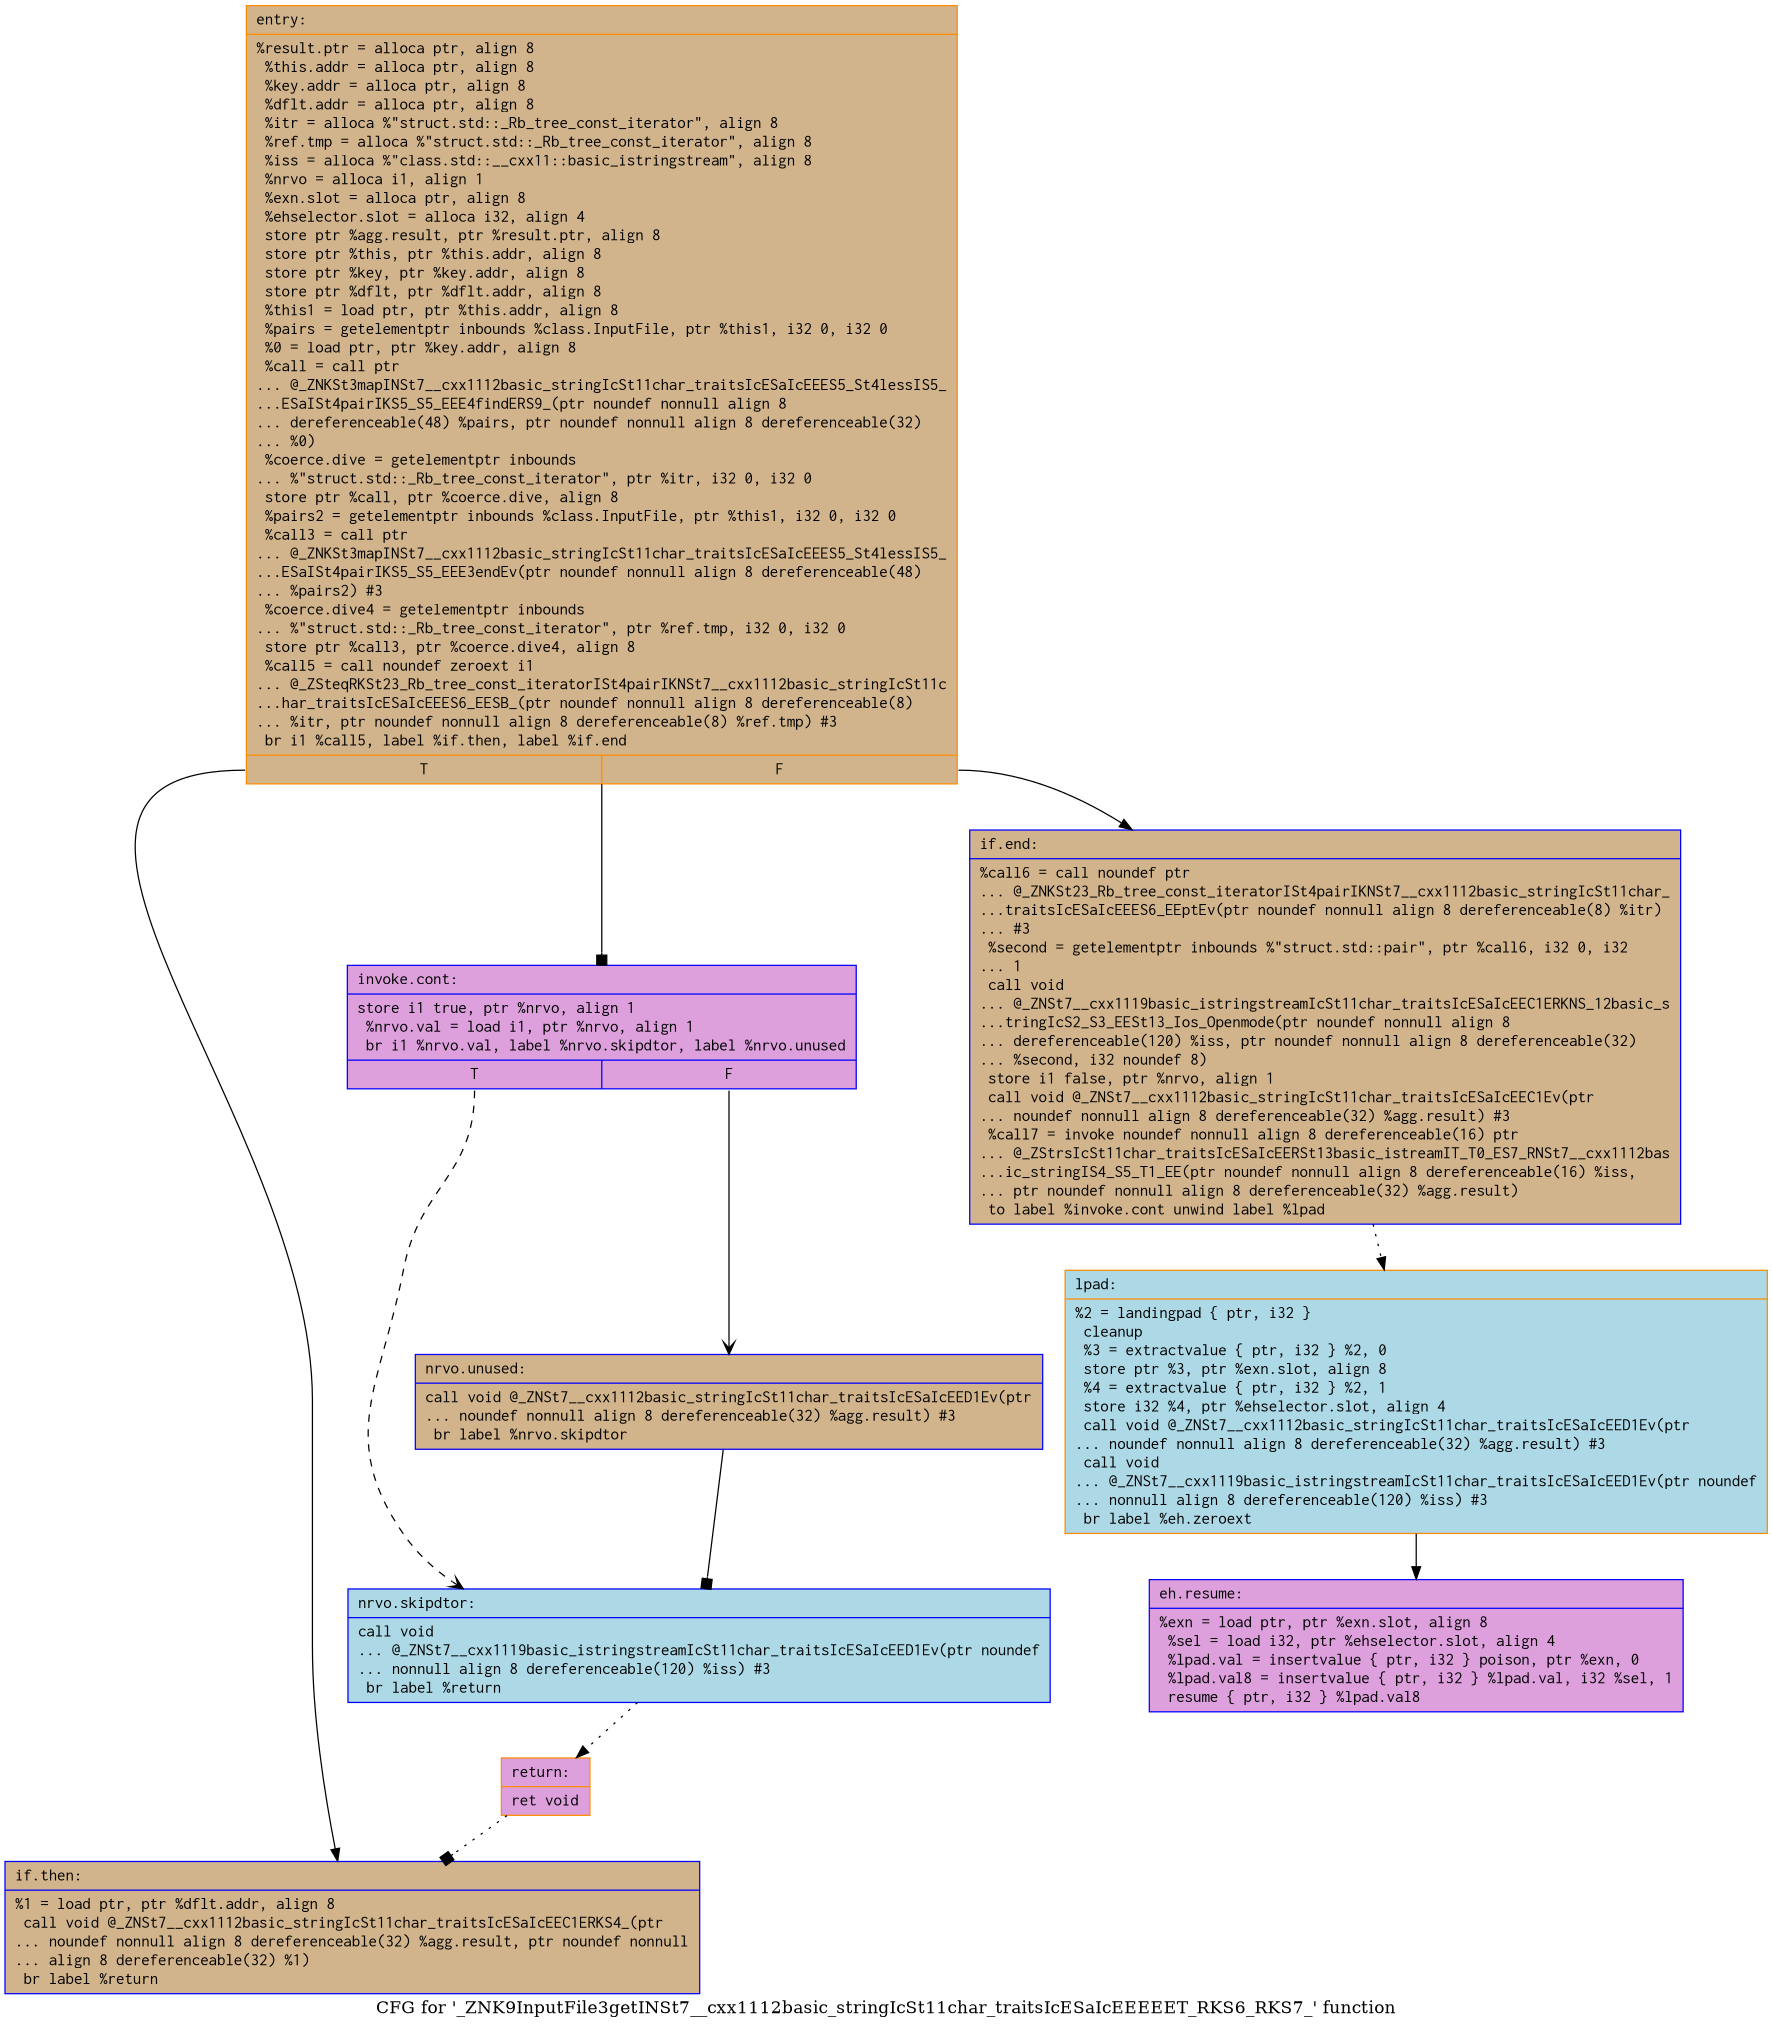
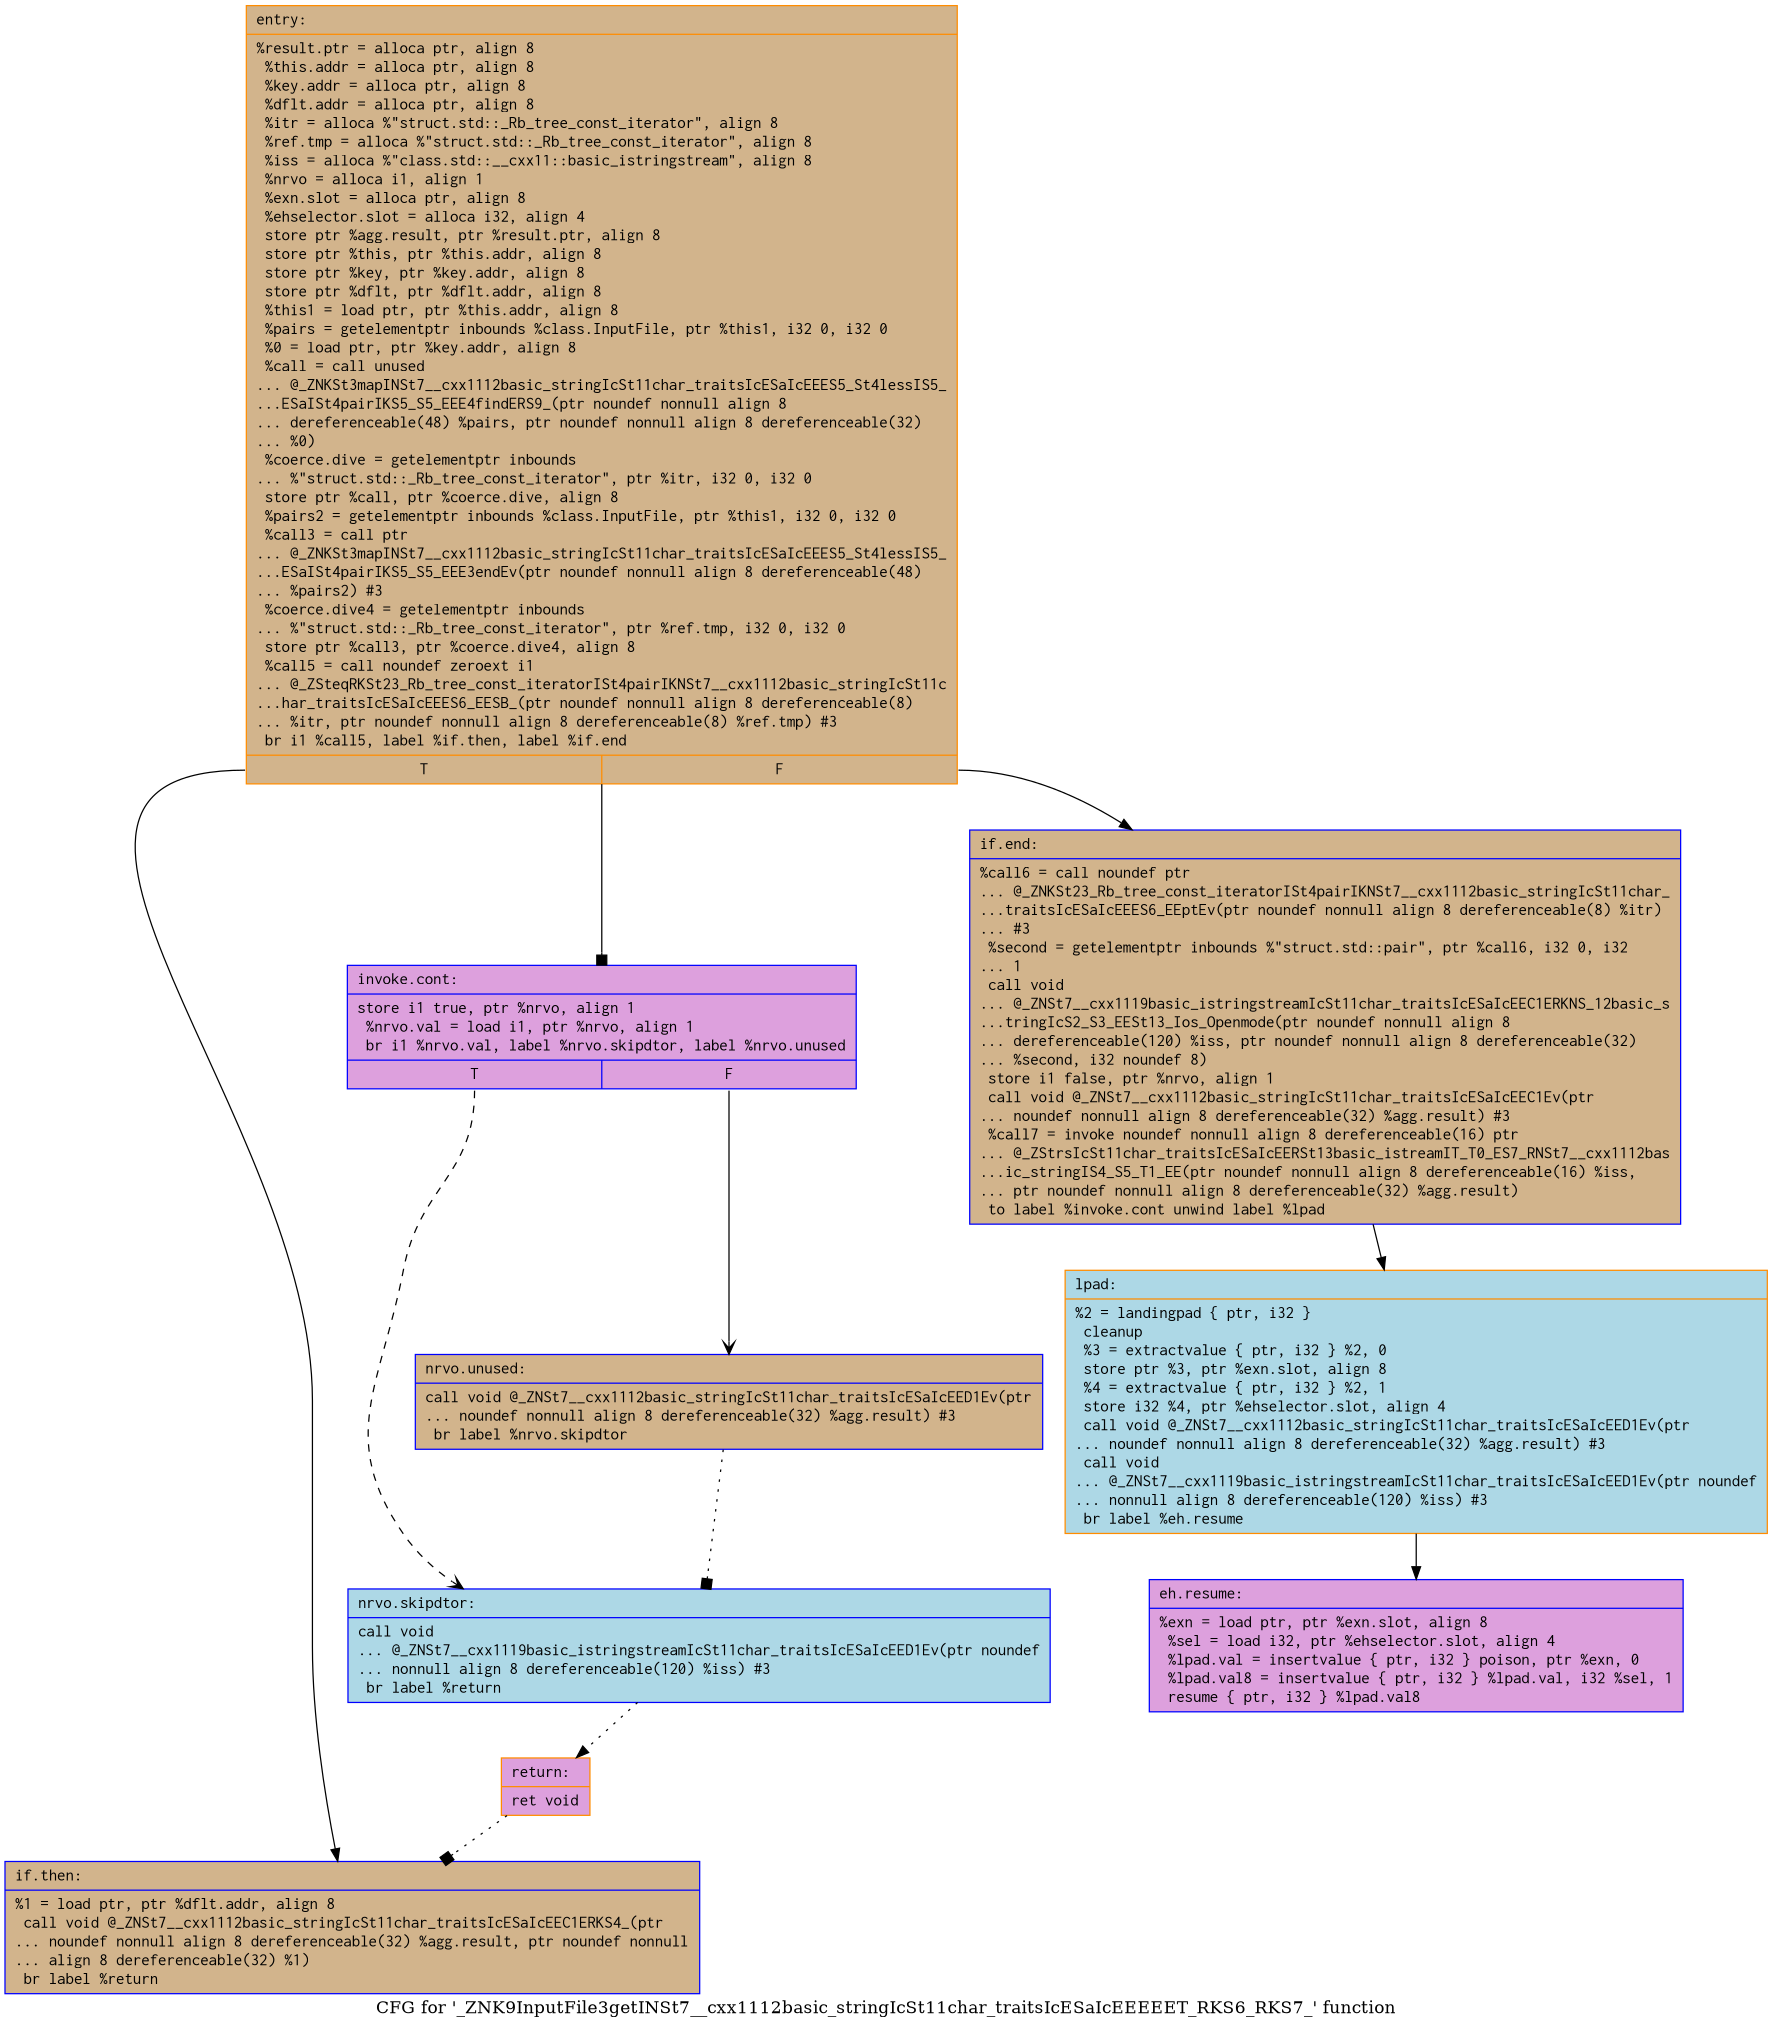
node "entry:": text "%call = call ptr" -> "%call = call unused"
edge "if.end:" -> "lpad:": style dotted -> solid
edge "nrvo.unused:" -> "nrvo.skipdtor:": style solid -> dotted
node "lpad:": text "br label %eh.zeroext" -> "br label %eh.resume"
